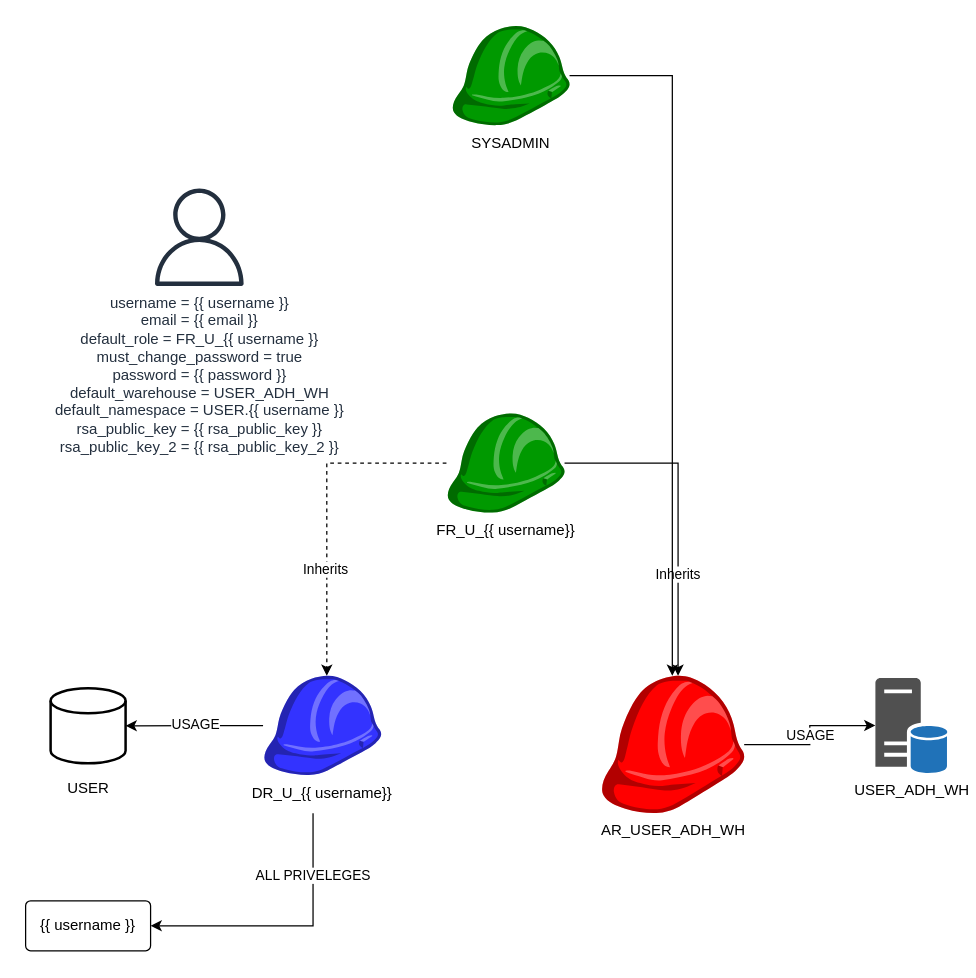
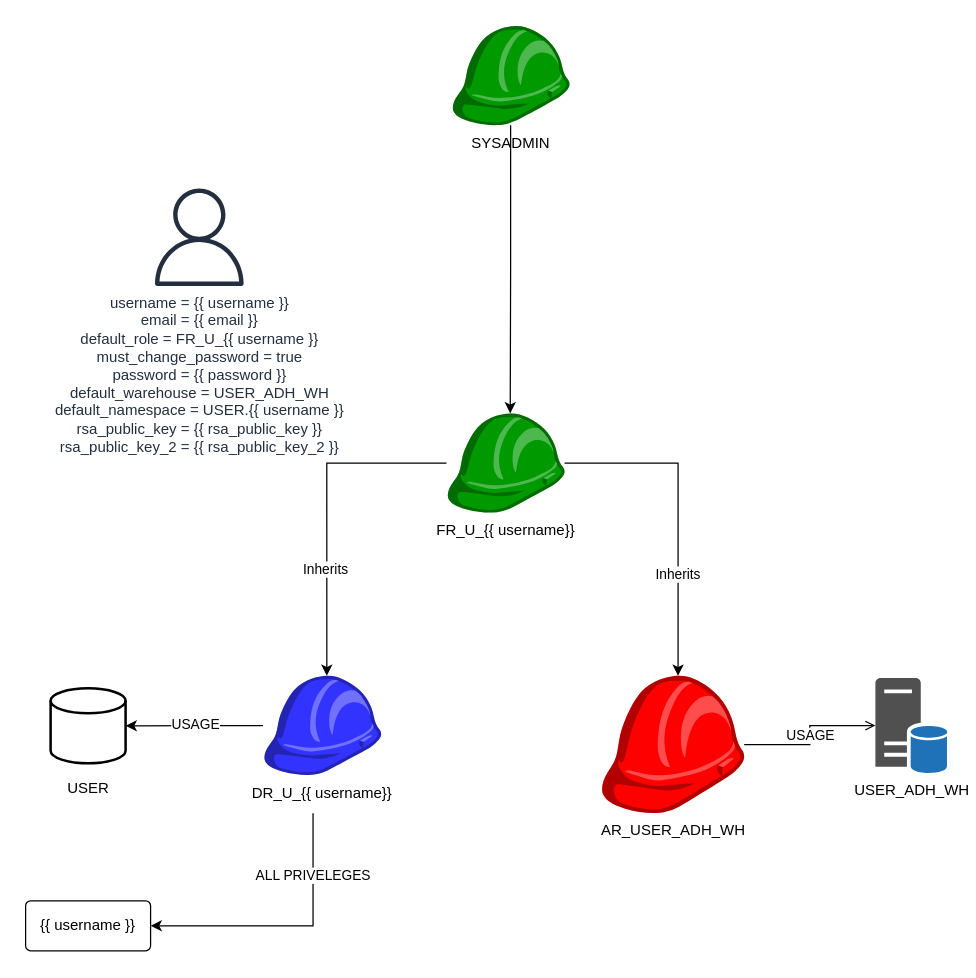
edge "SYSADMIN" -> "AR_USER_ADH_WH": now "SYSADMIN" -> "FR_U_{{ username}}"
edge "FR_U_{{ username}}" -> "DR_U_{{ username}}": style dashed -> solid
edge "AR_USER_ADH_WH" -> "USER_ADH_WH": arrowhead classic -> open
